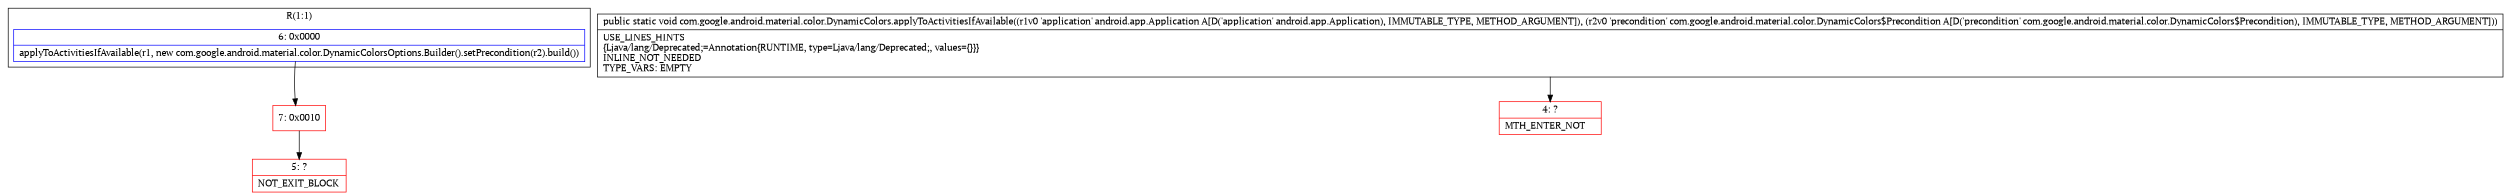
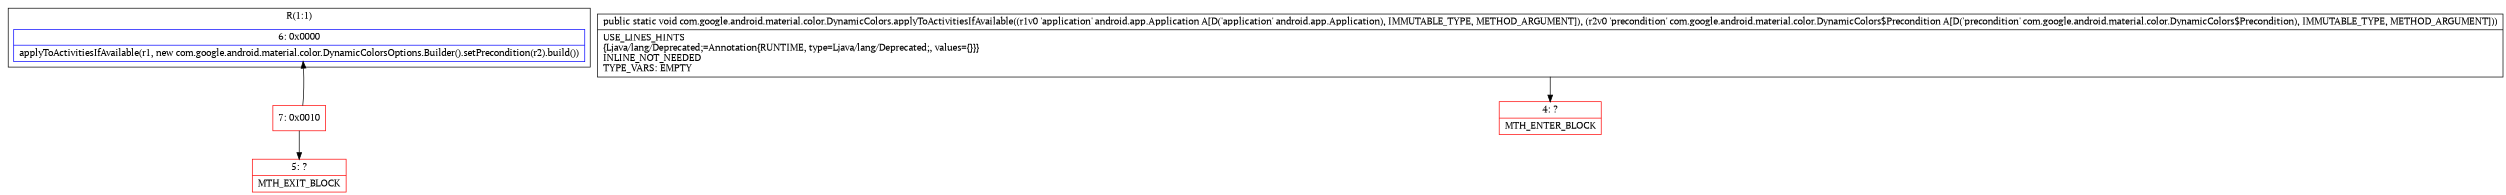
edge "6: 0x0000" -> "7: 0x0010": reversed
node "4: ?": text "MTH_ENTER_NOT" -> "MTH_ENTER_BLOCK"
node "5: ?": text "NOT_EXIT_BLOCK" -> "MTH_EXIT_BLOCK"
